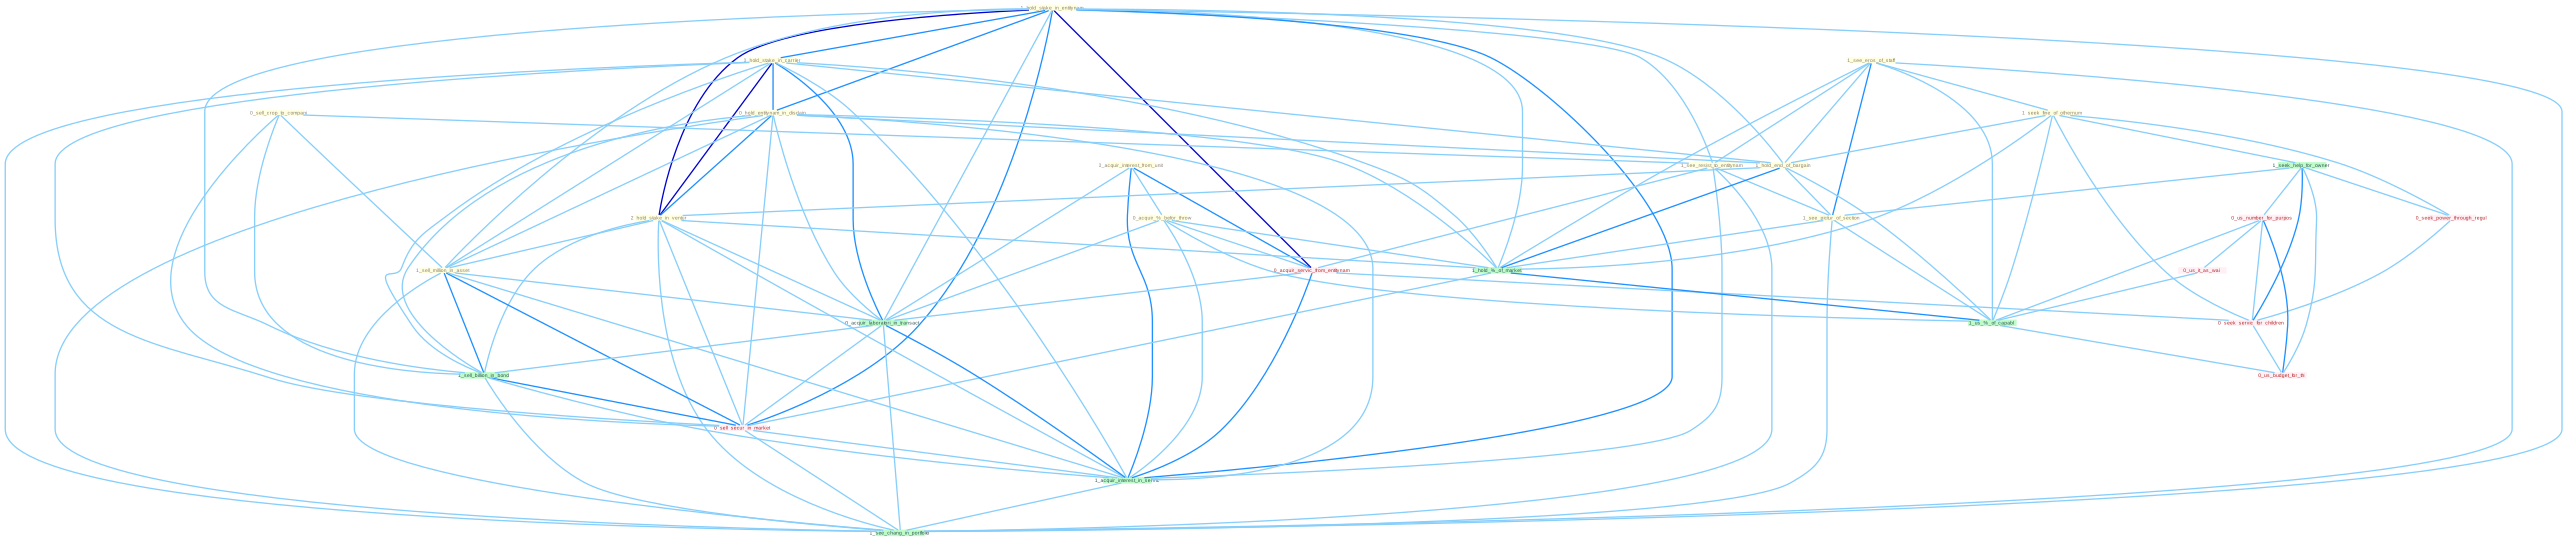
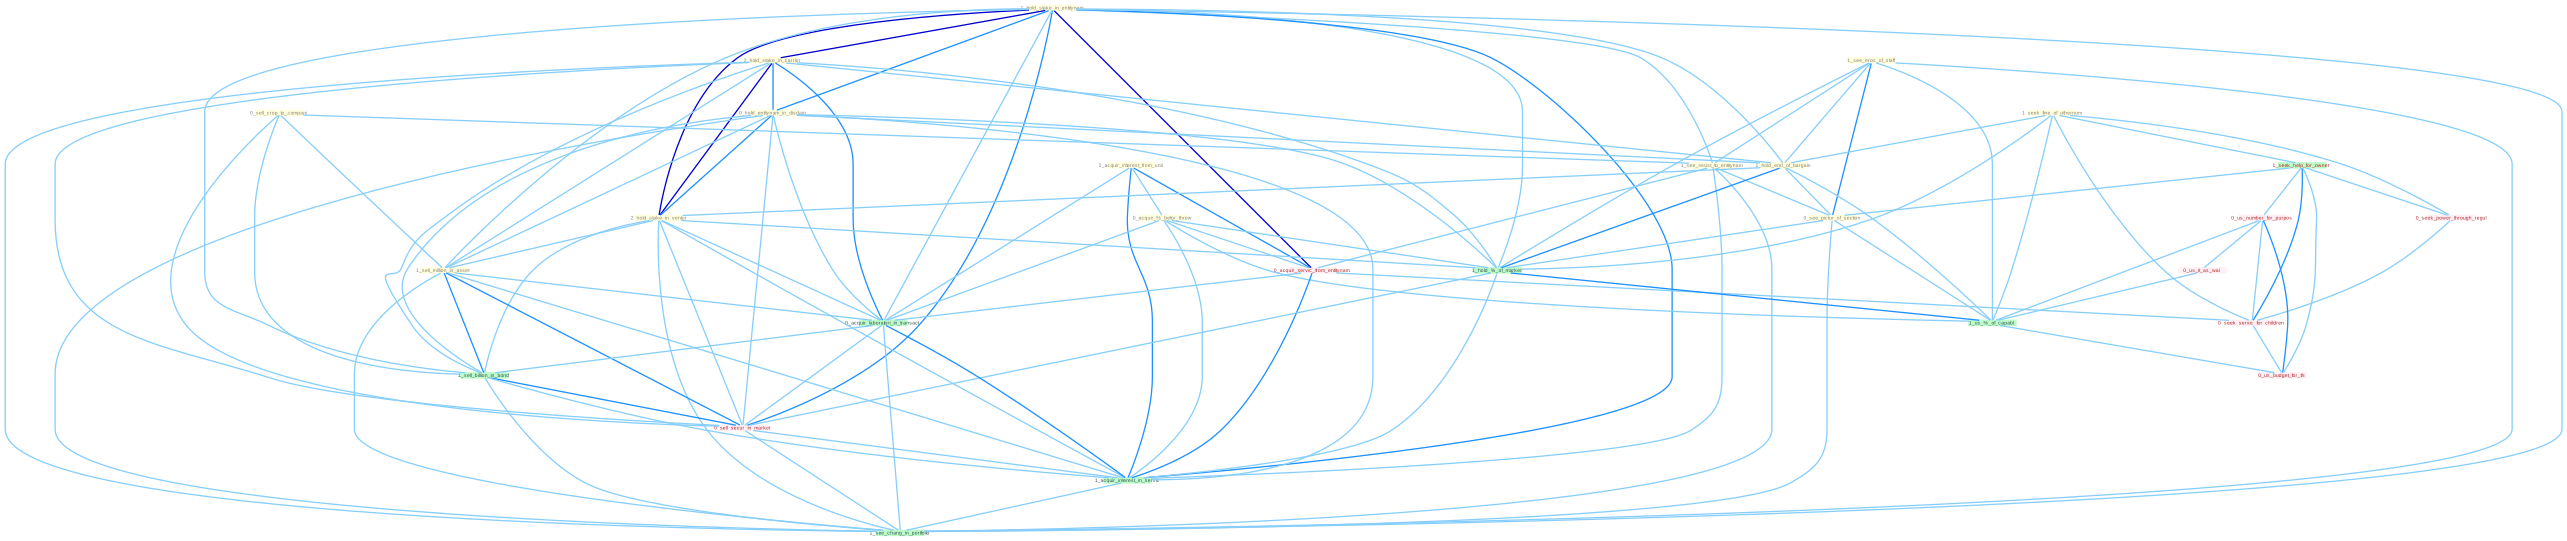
edge "1_hold_stake_in_entitynam" -- "0_hold_stake_in_carrier": color #1e90ff -> #0000cd
edge "1_see_eros_of_staff" -- "1_seek_fine_of_othernum": removed
node "1_seek_help_for_owner": fontcolor #2f4f4f -> #b22222
node "1_see_pictur_of_section": label "1_see_pictur_of_section" -> "0_see_pictur_of_section"
edge "0_hold_stake_in_carrier" -- "1_acquir_interest_in_servic": now "1_hold_%_of_market" -- "1_acquir_interest_in_servic"
